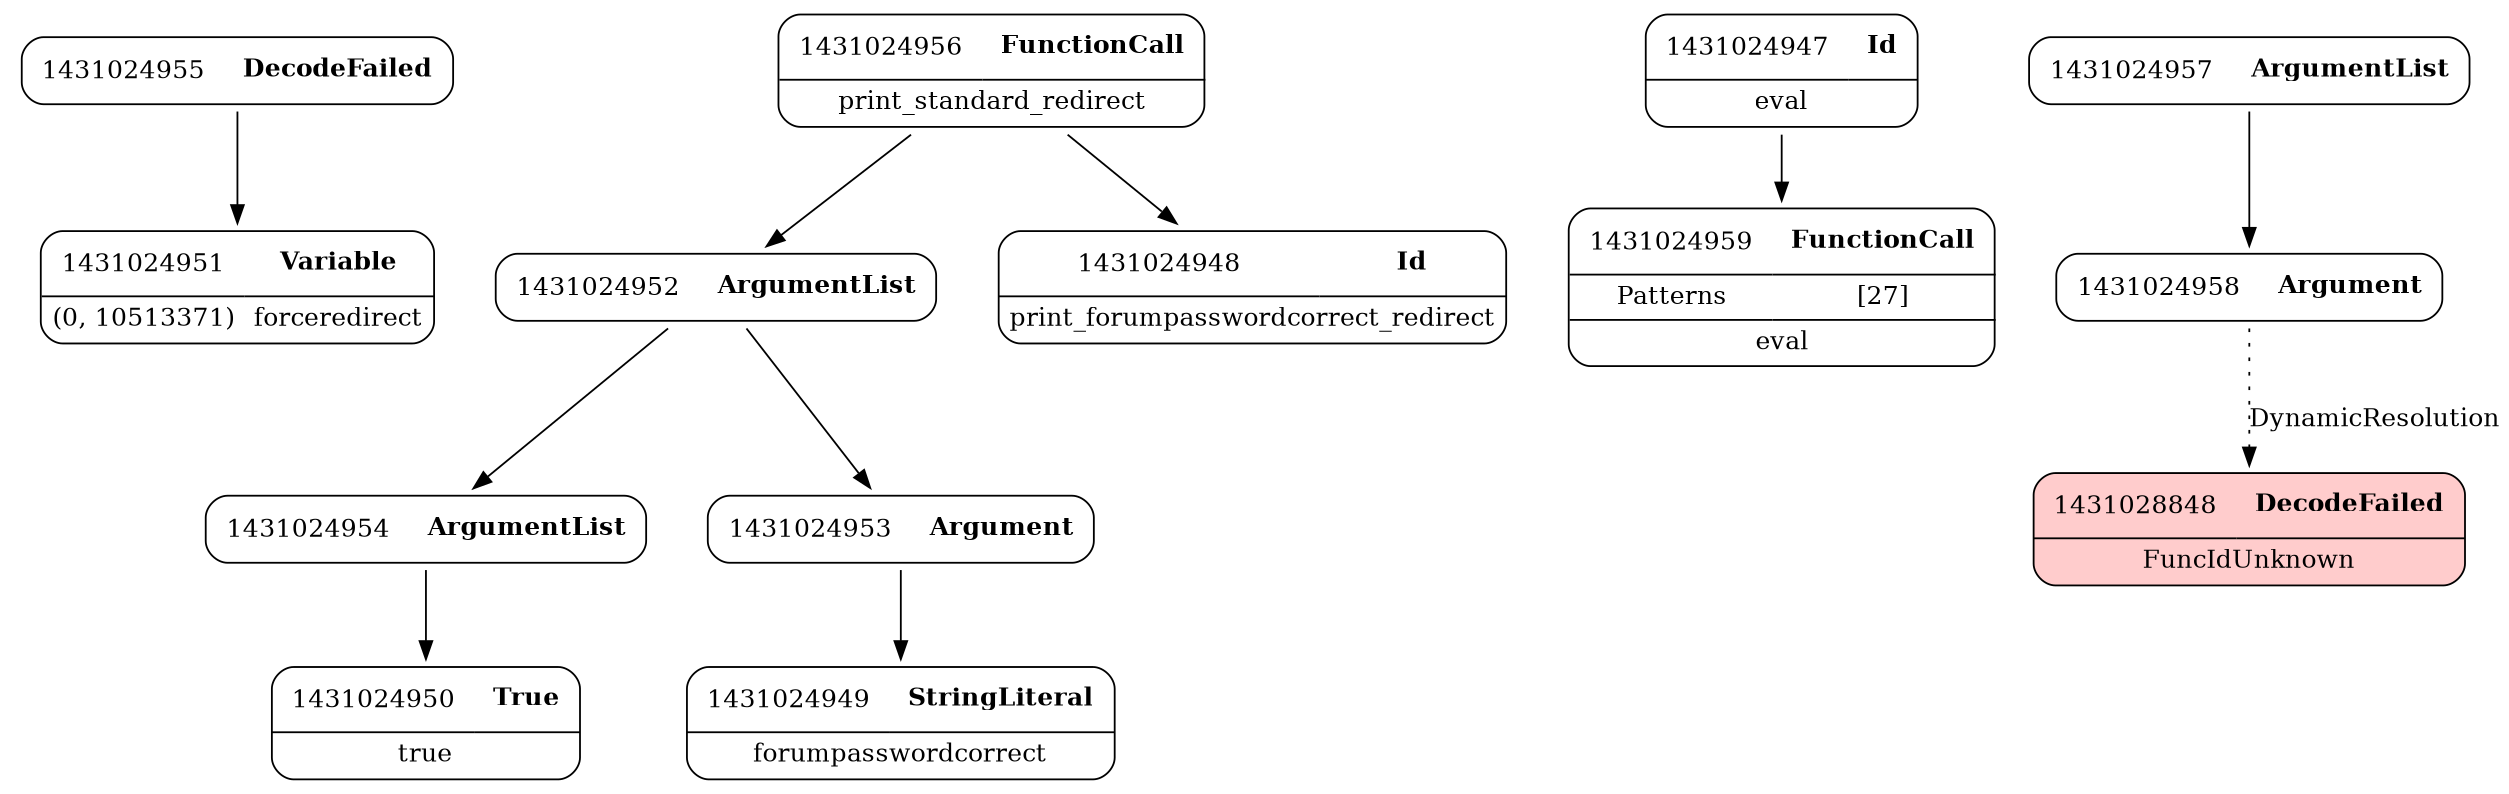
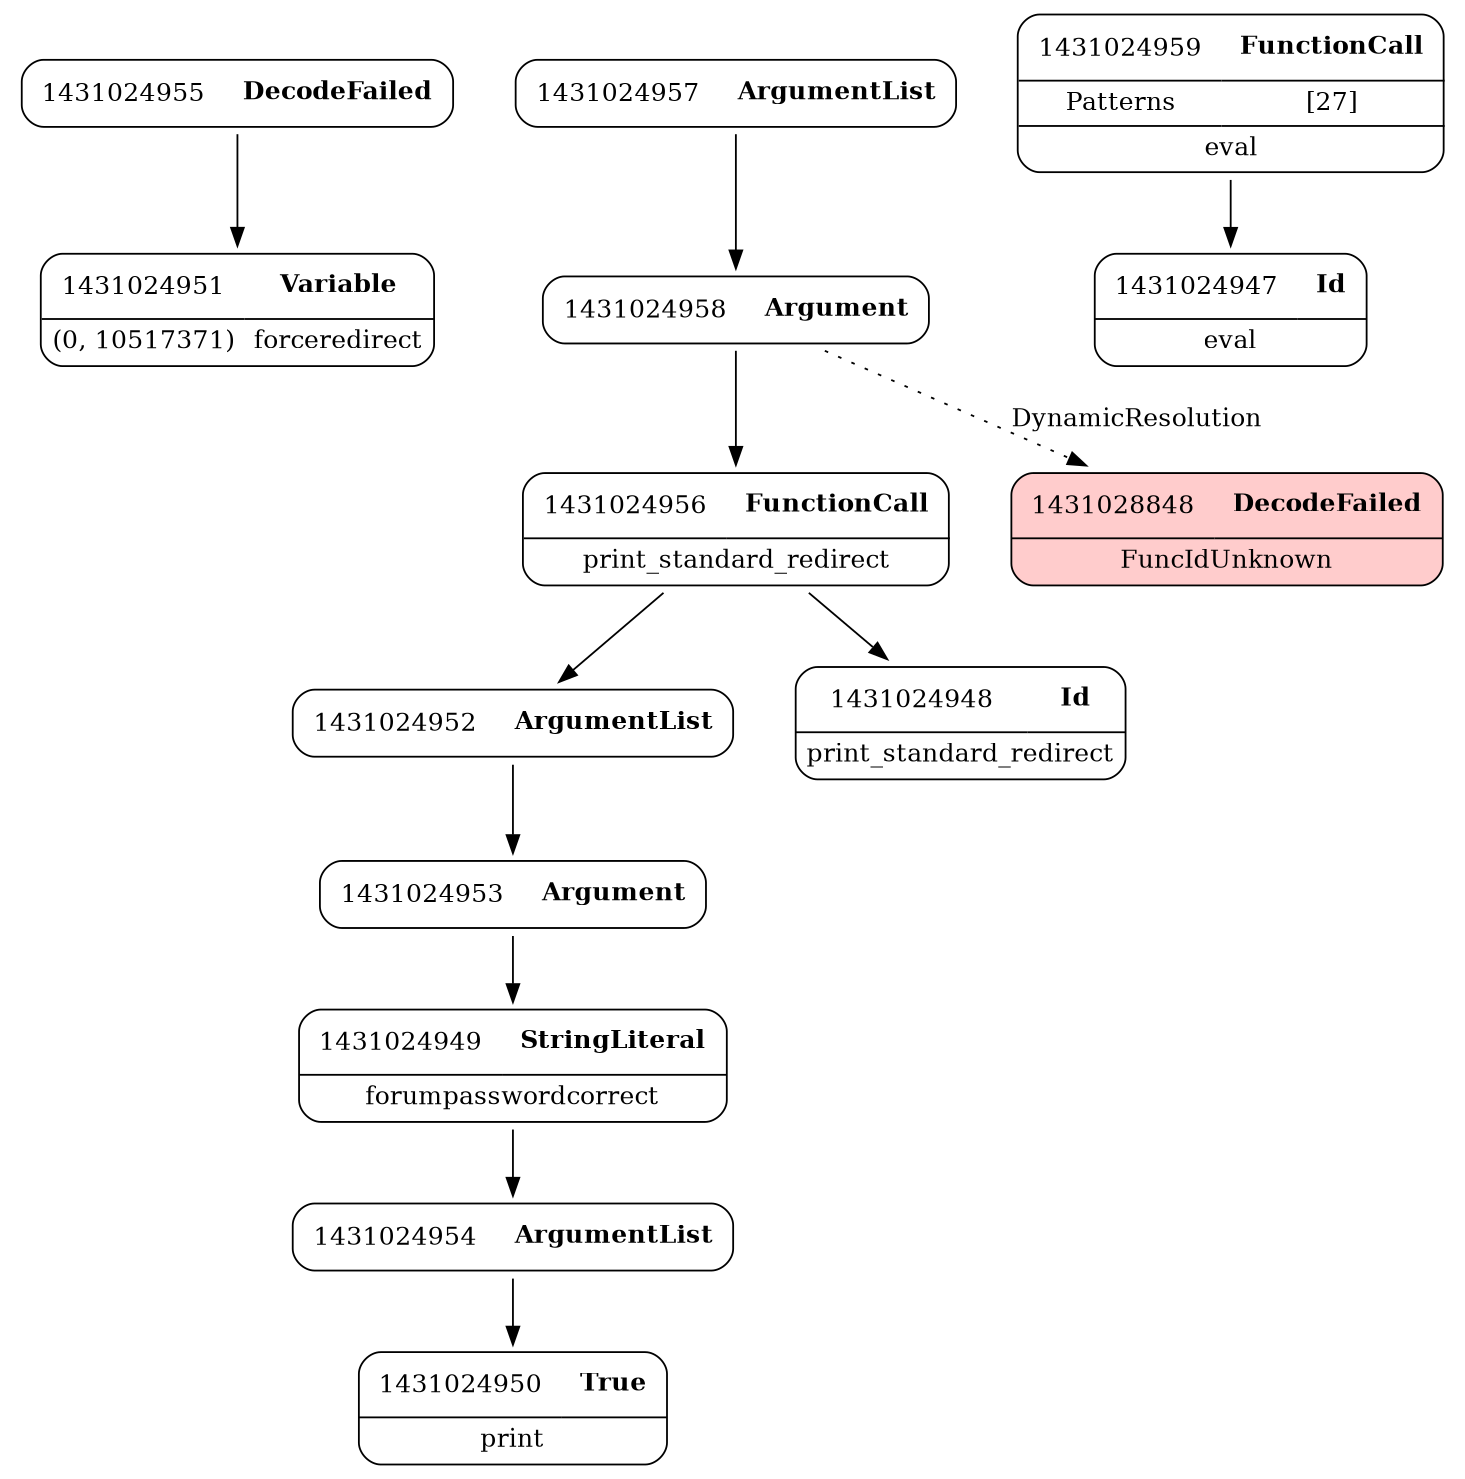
edge "1431024947" -> "1431024959": reversed
node "1431024951": text "(0, 10513371)" -> "(0, 10517371)"
node "1431024948": text "print_forumpasswordcorrect_redirect" -> "print_standard_redirect"
edge "1431024958" -> "1431024956": added
edge "1431024952" -> "1431024954": now "1431024949" -> "1431024954"
node "1431024950": text "true" -> "print"
